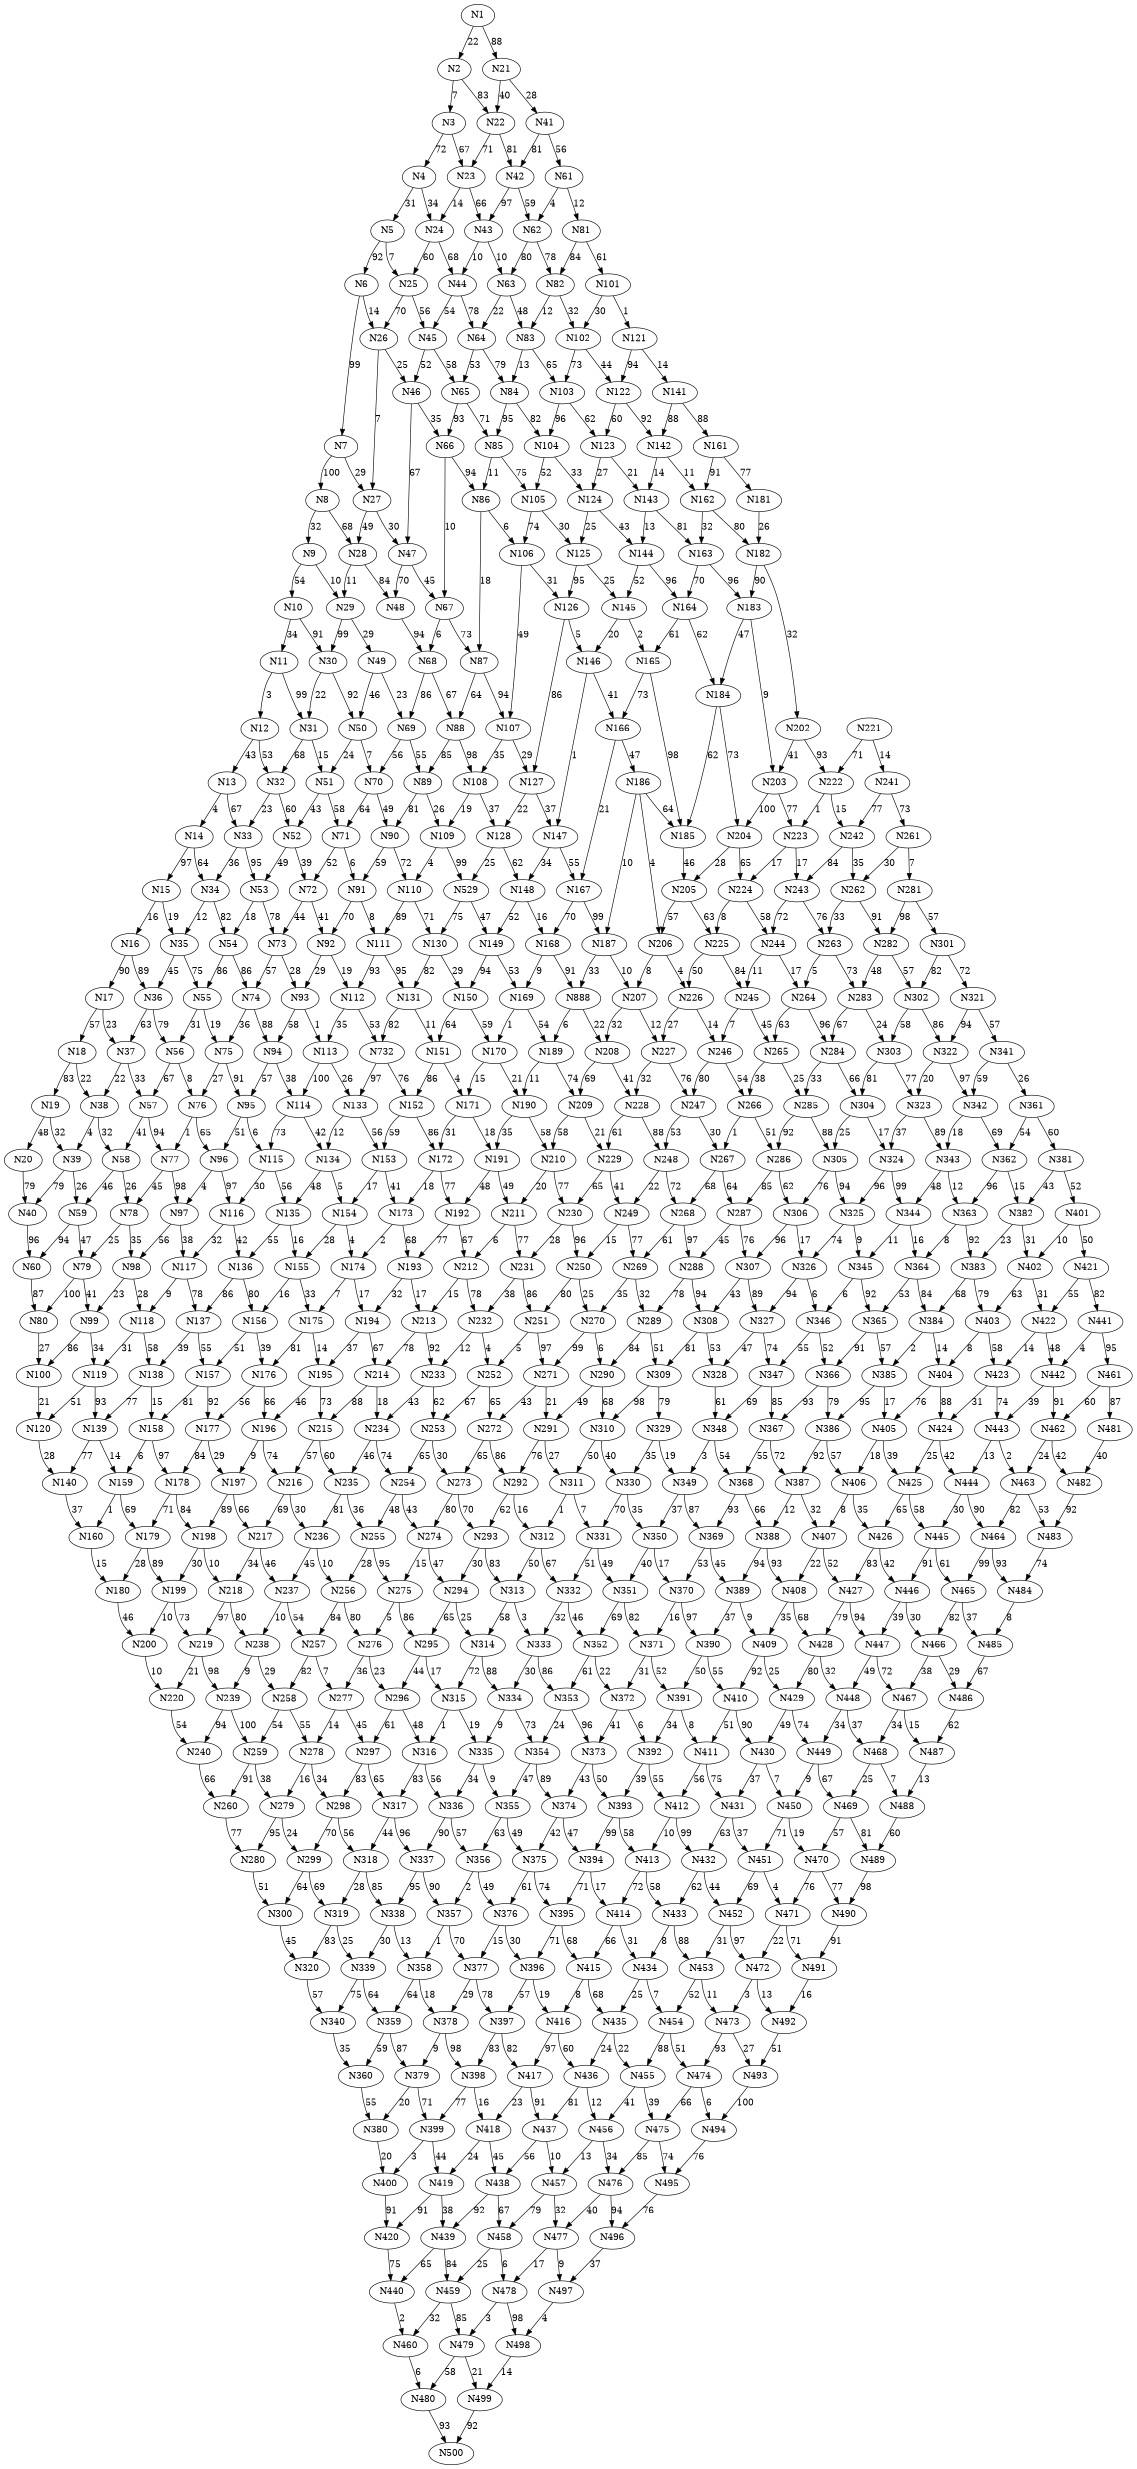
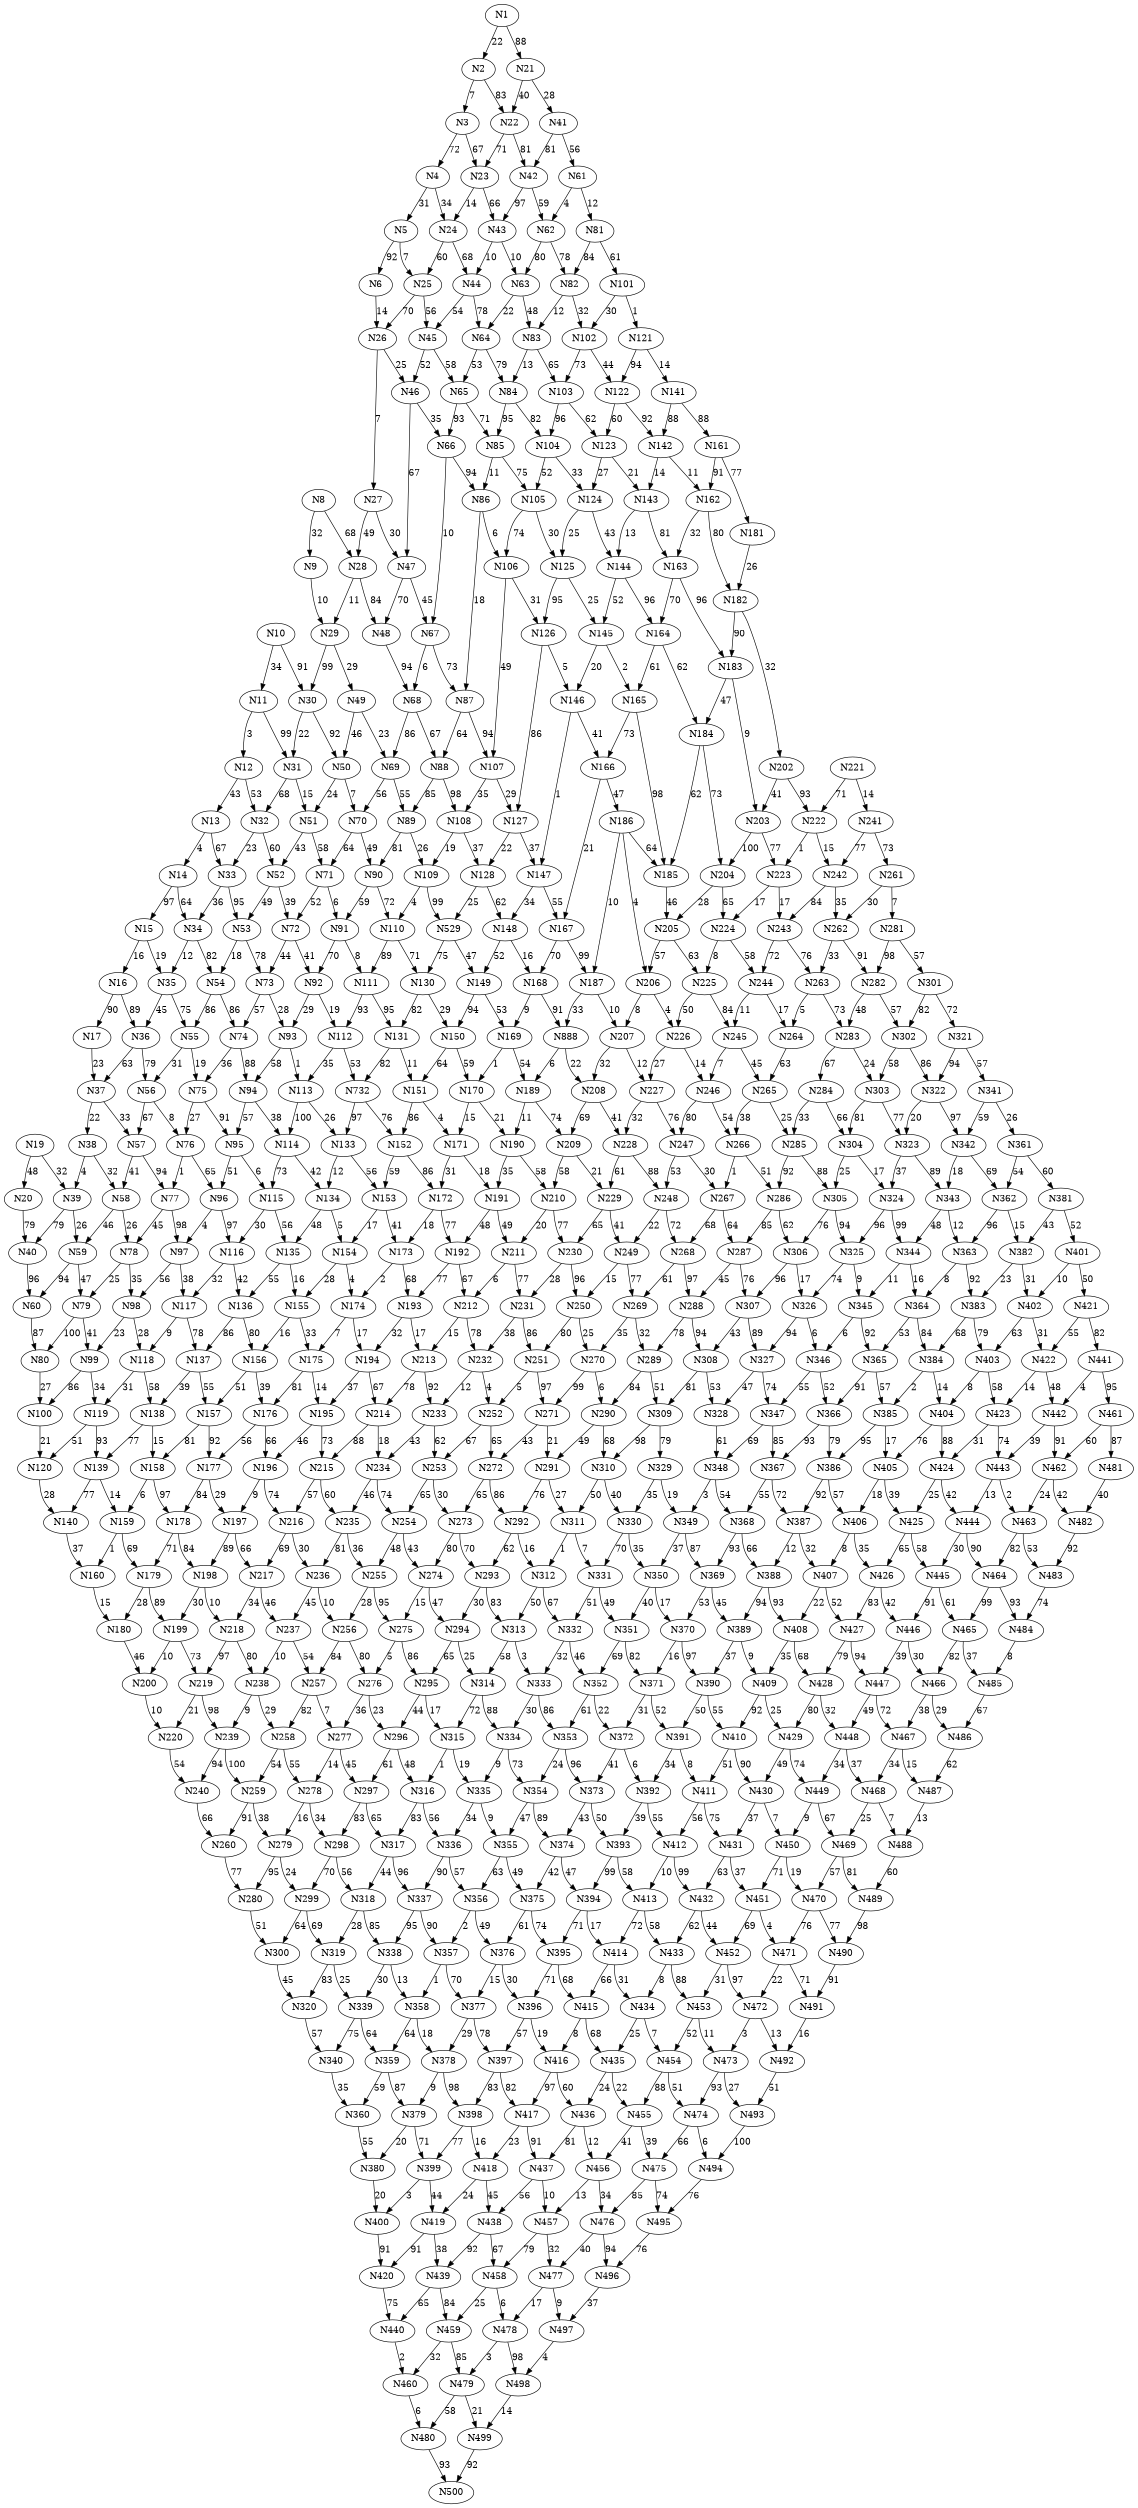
node "N7": removed
edge "N9" -> "N10": removed, label "54"
edge "N264" -> "N284": removed, label "96"
node "N18": removed
